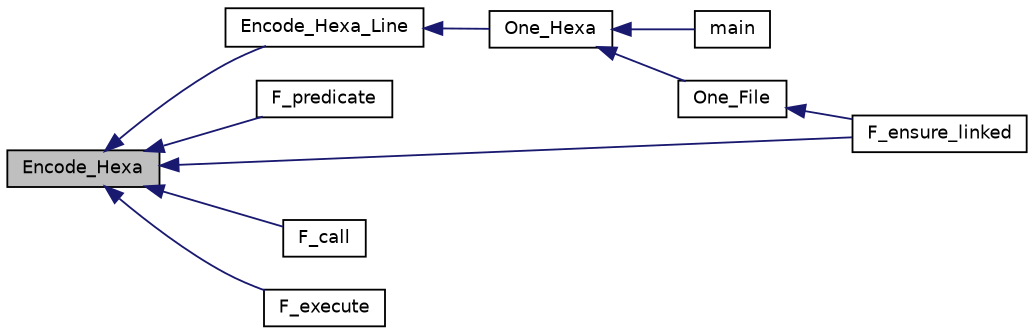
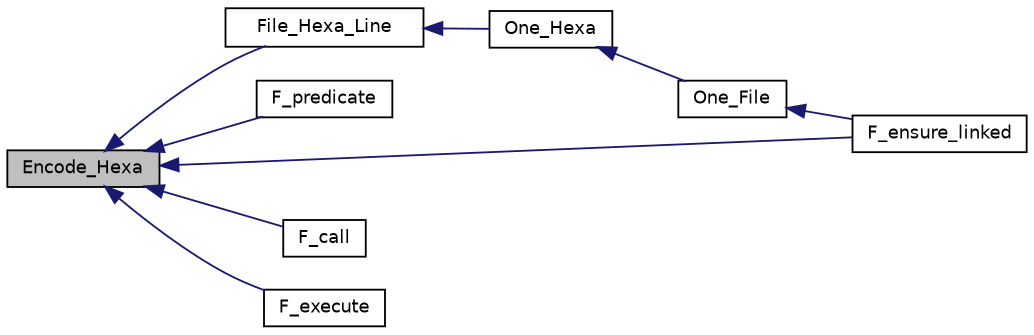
node "Encode_Hexa_Line": label "Encode_Hexa_Line" -> "File_Hexa_Line"
node "main": removed
